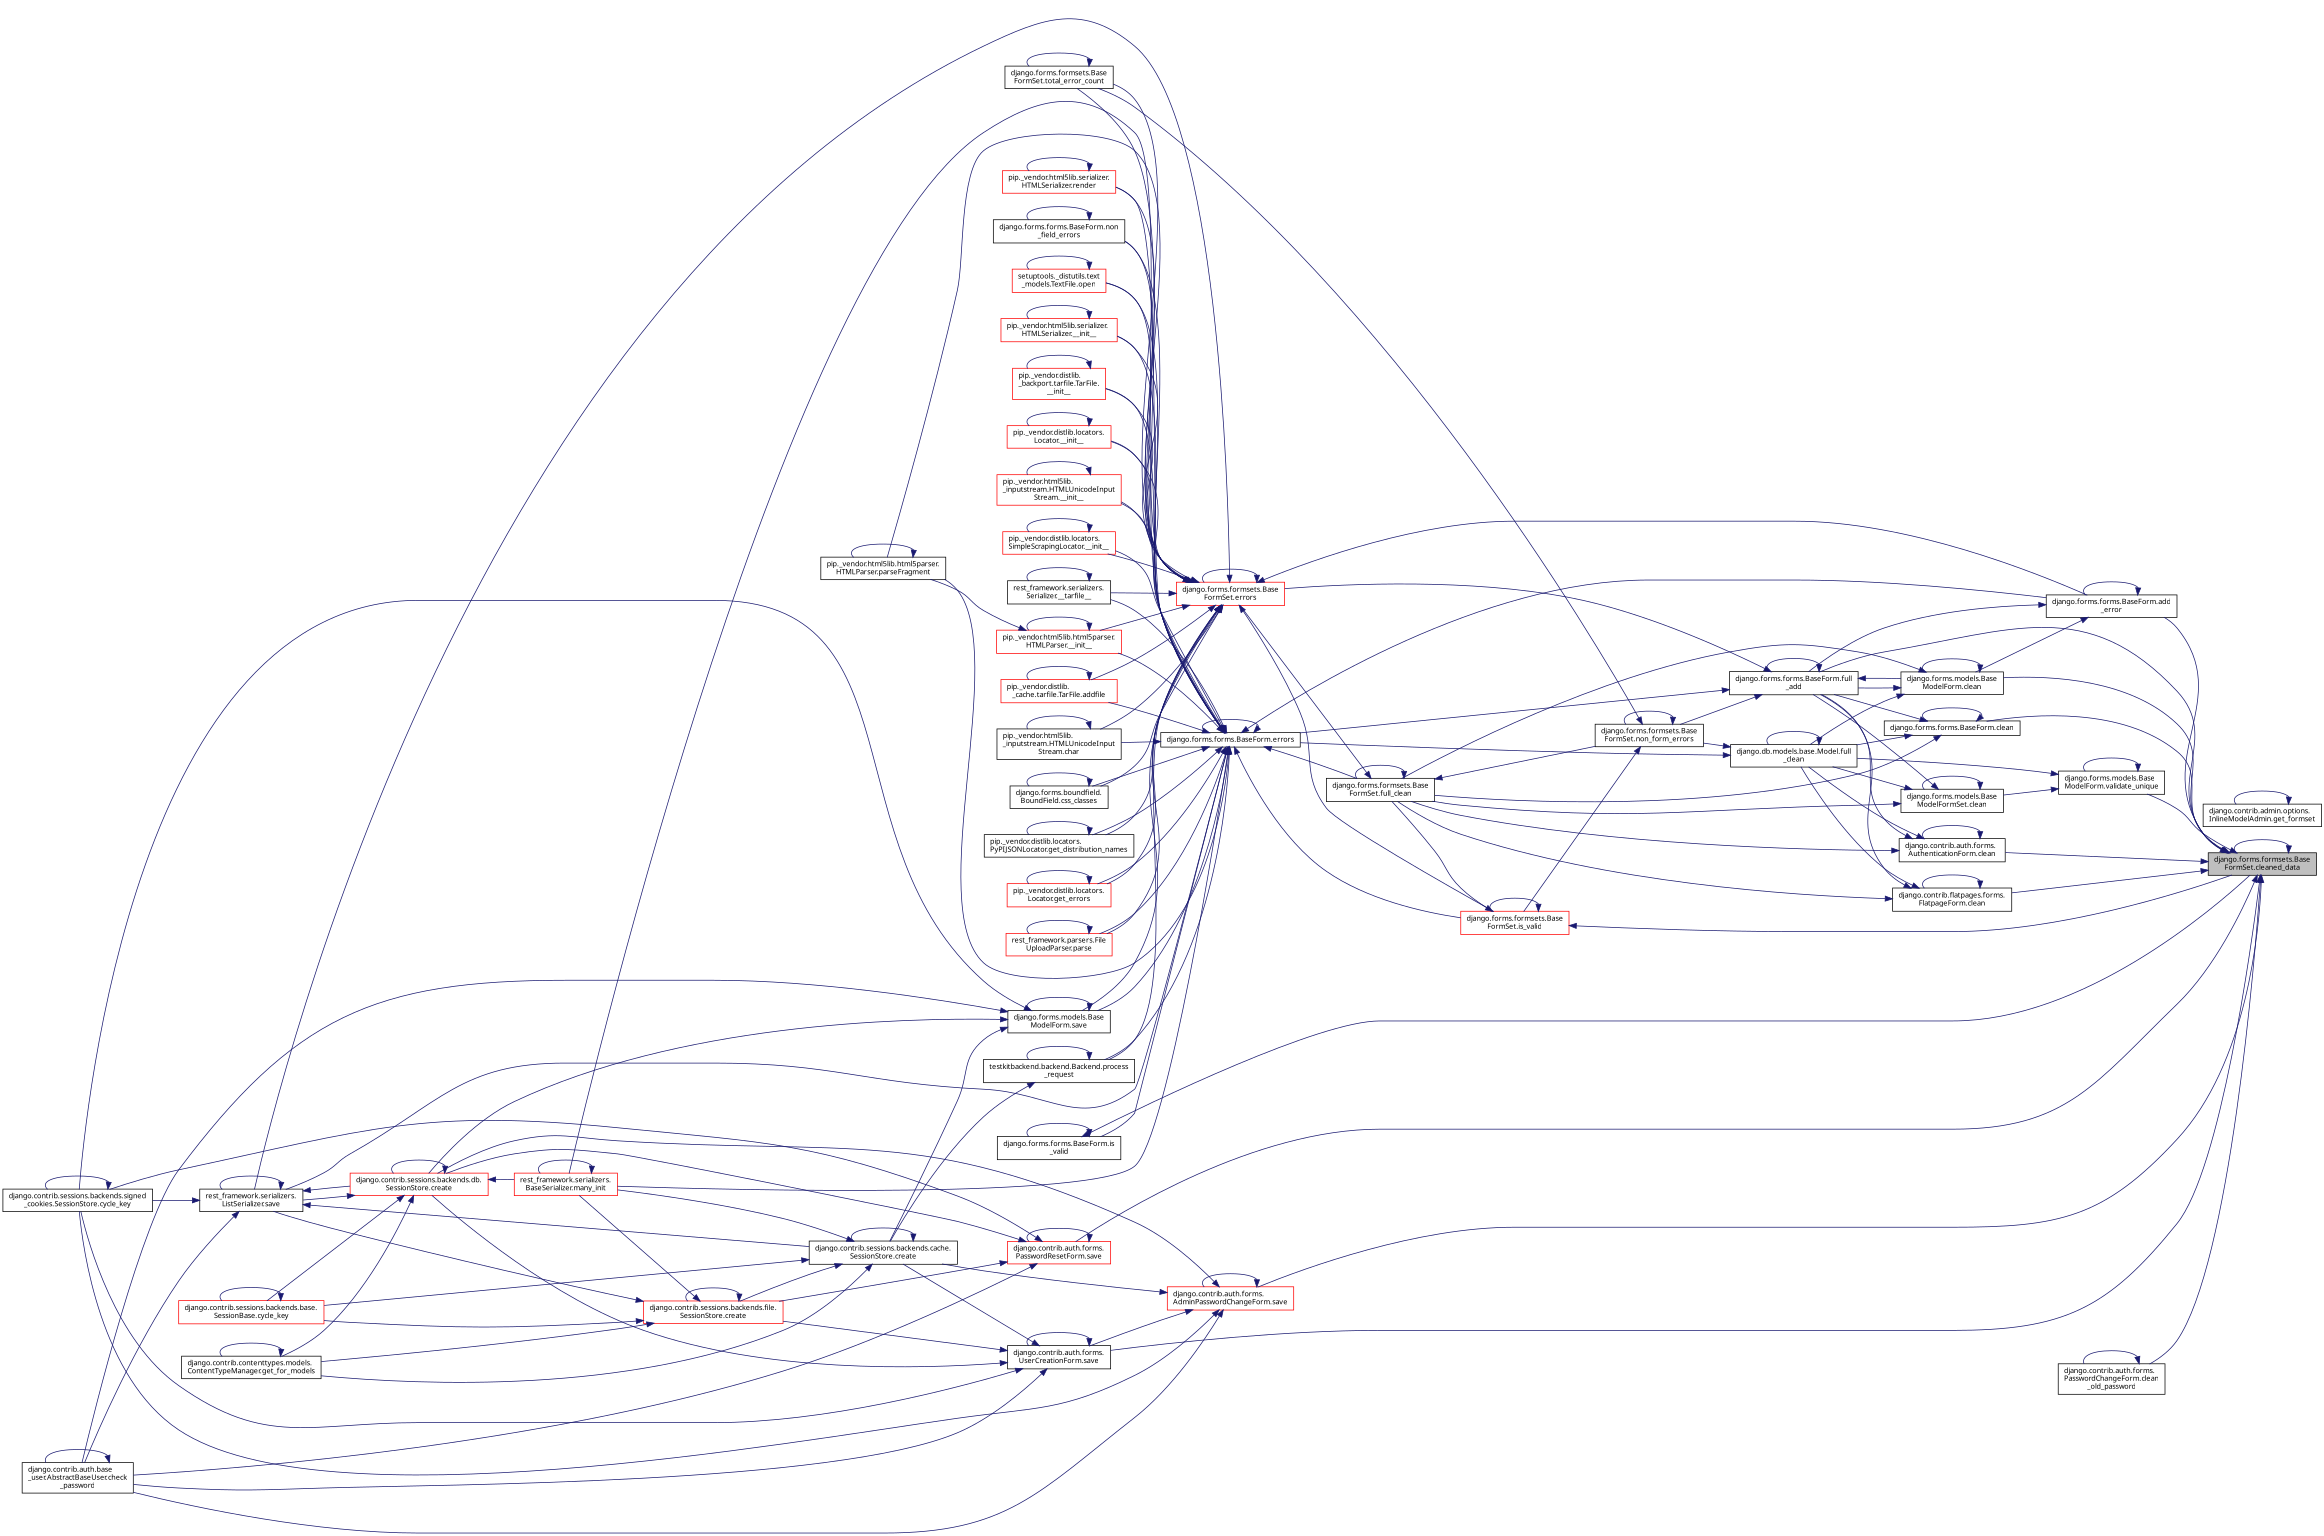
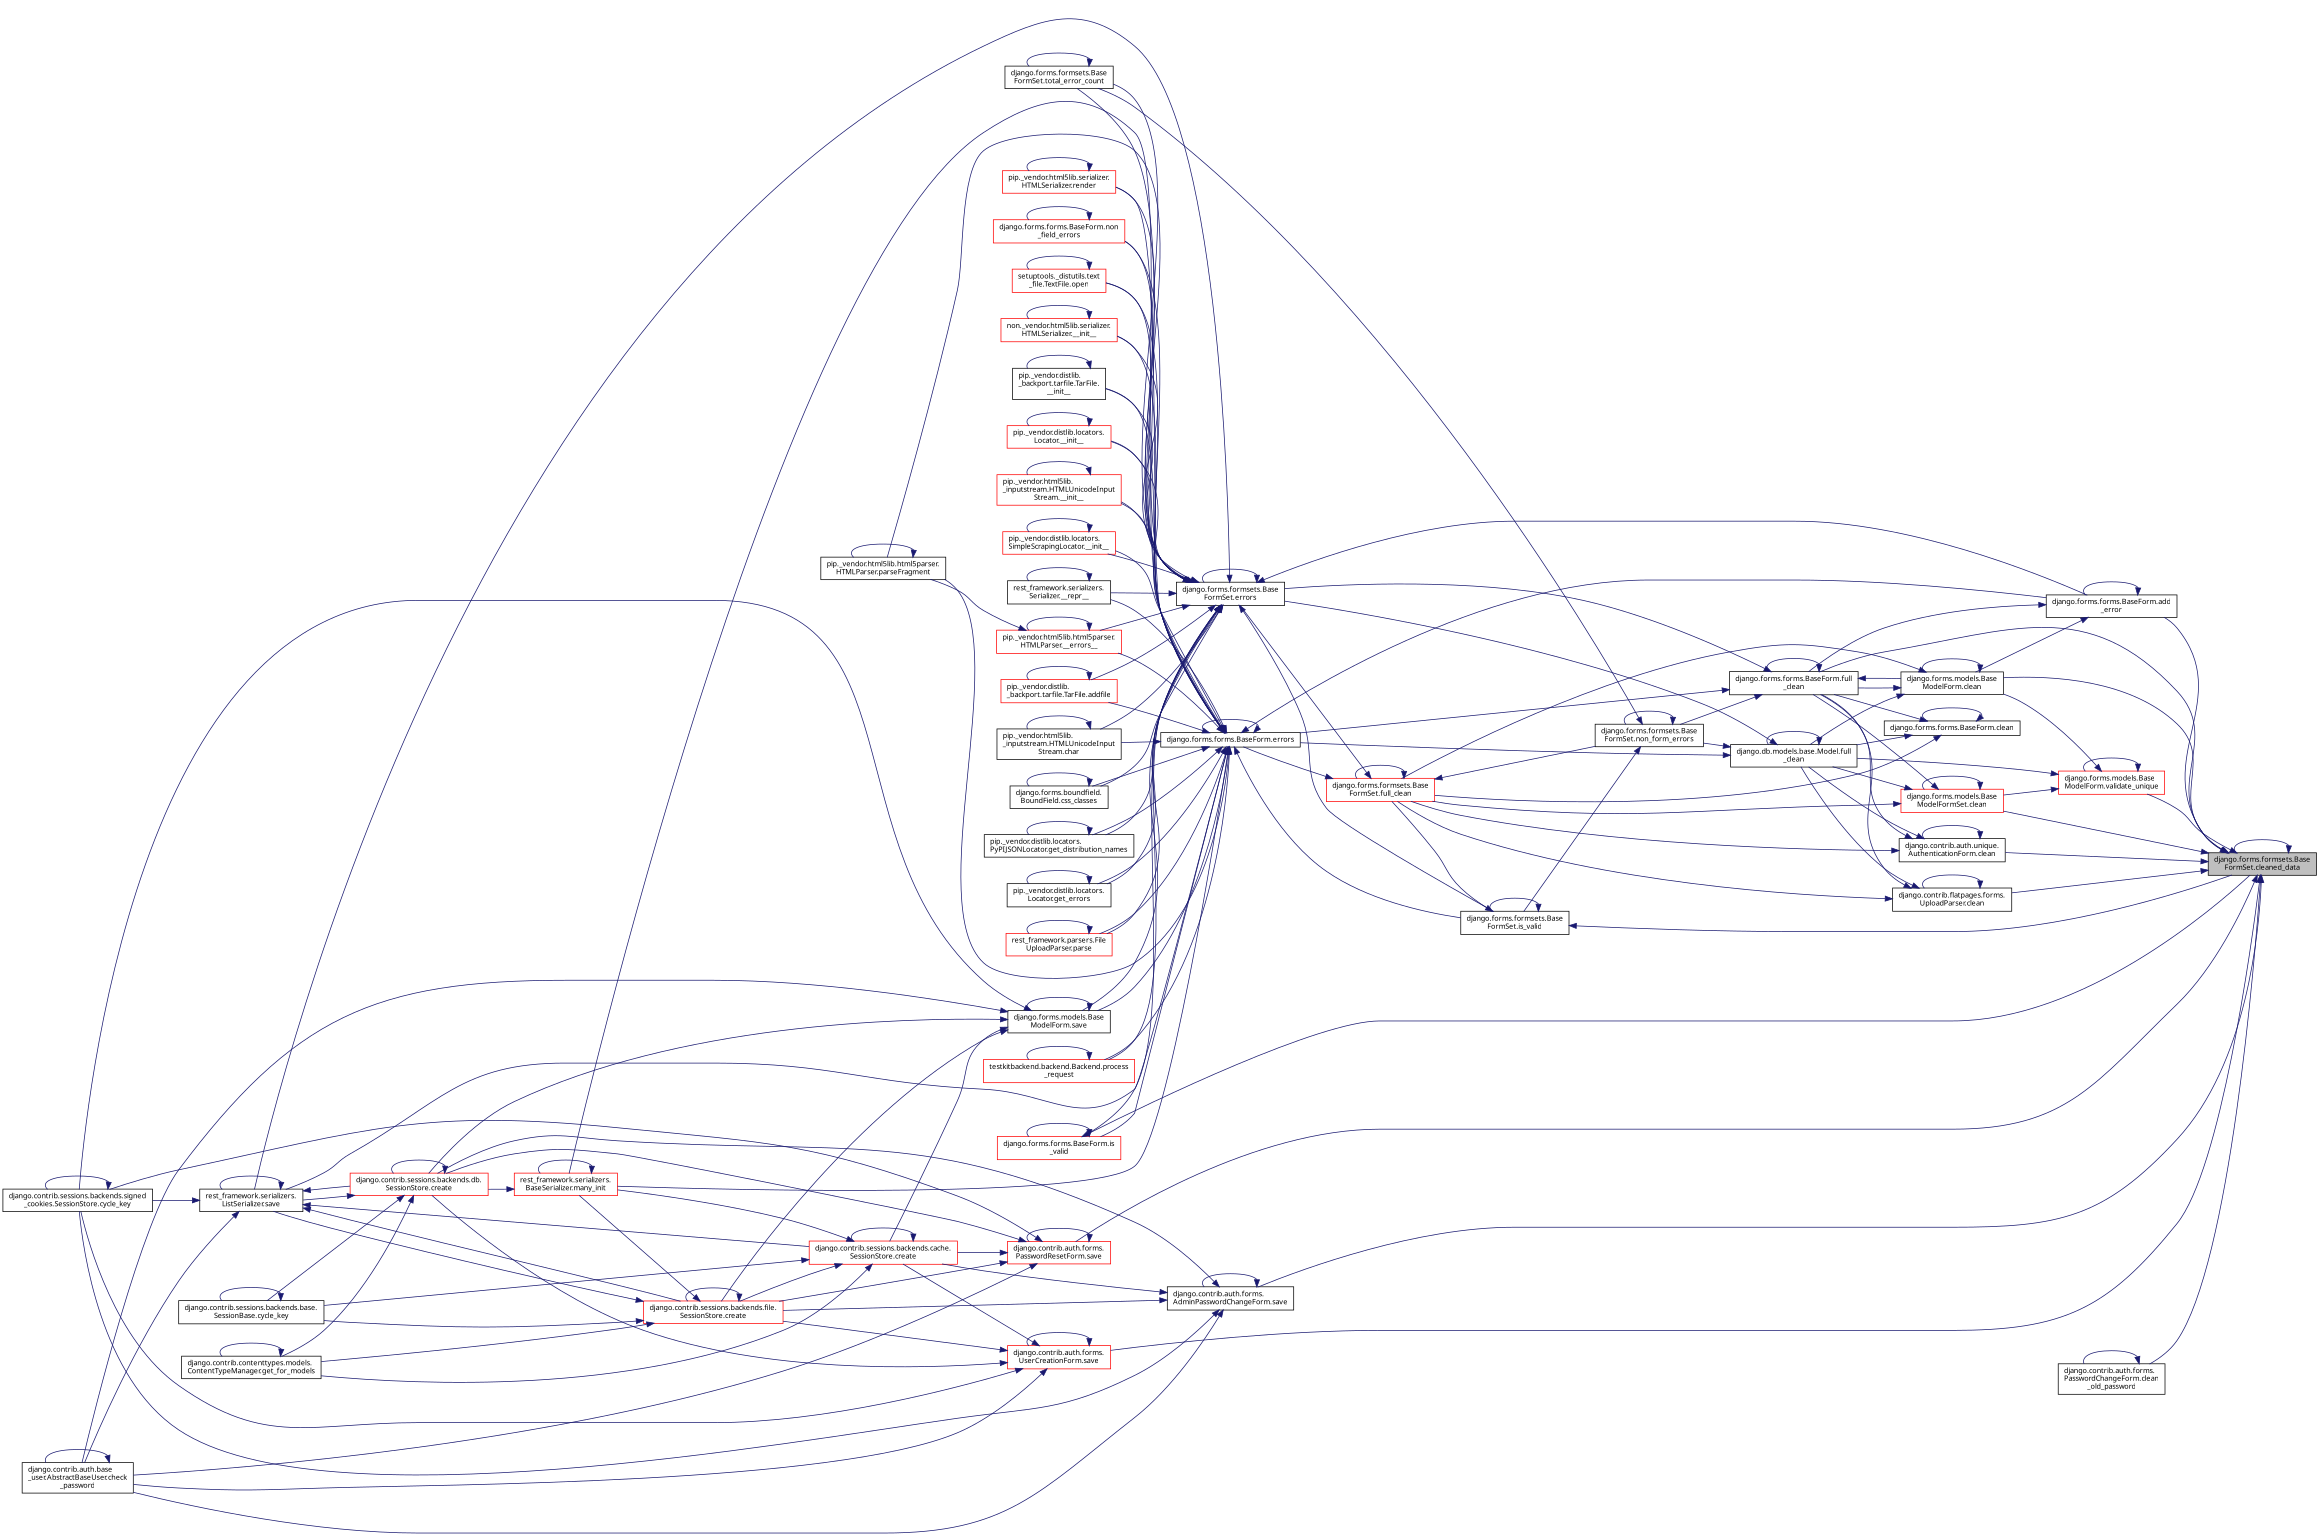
node "django.forms.forms.BaseForm.non _field_errors": color black -> red
node "setuptools._distutils.text _models.TextFile.open": label "setuptools._distutils.text _models.TextFile.open" -> "setuptools._distutils.text _file.TextFile.open"
node "pip._vendor.html5lib.serializer. HTMLSerializer.__init__": label "pip._vendor.html5lib.serializer. HTMLSerializer.__init__" -> "non._vendor.html5lib.serializer. HTMLSerializer.__init__"
node "pip._vendor.distlib. _backport.tarfile.TarFile. __init__": color red -> black
node "rest_framework.serializers. Serializer.__tarfile__": label "rest_framework.serializers. Serializer.__tarfile__" -> "rest_framework.serializers. Serializer.__repr__"
node "django.forms.formsets.Base FormSet.errors": color red -> black
node "pip._vendor.html5lib.html5parser. HTMLParser.__init__": label "pip._vendor.html5lib.html5parser. HTMLParser.__init__" -> "pip._vendor.html5lib.html5parser. HTMLParser.__errors__"
edge "django.forms.formsets.Base FormSet.errors" -> "django.db.models.base.Model.full _clean": added
node "django.forms.forms.BaseForm.full _add": label "django.forms.forms.BaseForm.full _add" -> "django.forms.forms.BaseForm.full _clean"
node "pip._vendor.distlib. _cache.tarfile.TarFile.addfile": label "pip._vendor.distlib. _cache.tarfile.TarFile.addfile" -> "pip._vendor.distlib. _backport.tarfile.TarFile.addfile"
edge "django.forms.models.Base ModelForm.clean" -> "django.forms.models.Base ModelForm.validate_unique": added
edge "django.forms.forms.BaseForm.clean" -> "django.forms.formsets.Base FormSet.cleaned_data": now "django.forms.models.Base ModelFormSet.clean" -> "django.forms.formsets.Base FormSet.cleaned_data"
edge "django.forms.formsets.Base FormSet.full_clean" -> "django.forms.forms.BaseForm.errors": reversed
node "django.forms.models.Base ModelForm.validate_unique": color black -> red
node "django.forms.formsets.Base FormSet.full_clean": color black -> red
node "django.forms.models.Base ModelFormSet.clean": color black -> red
node "django.contrib.admin.options. InlineModelAdmin.get_formset": removed
node "django.contrib.auth.forms. AuthenticationForm.clean": label "django.contrib.auth.forms. AuthenticationForm.clean" -> "django.contrib.auth.unique. AuthenticationForm.clean"
edge "django.forms.forms.BaseForm.is _valid" -> "django.forms.formsets.Base FormSet.errors": added
node "pip._vendor.distlib.locators. Locator.get_errors": color red -> black
node "django.contrib.flatpages.forms. FlatpageForm.clean": label "django.contrib.flatpages.forms. FlatpageForm.clean" -> "django.contrib.flatpages.forms. UploadParser.clean"
node "django.forms.formsets.Base FormSet.is_valid": color red -> black
node "testkitbackend.backend.Backend.process _request": color black -> red
edge "django.contrib.sessions.backends.file. SessionStore.create" -> "django.forms.models.Base ModelForm.save": added
node "django.forms.forms.BaseForm.is _valid": color black -> red
edge "django.contrib.sessions.backends.cache. SessionStore.create" -> "testkitbackend.backend.Backend.process _request": now "django.contrib.sessions.backends.cache. SessionStore.create" -> "django.contrib.auth.forms. PasswordResetForm.save"
edge "rest_framework.serializers. BaseSerializer.many_init" -> "django.contrib.sessions.backends.db. SessionStore.create": reversed
node "django.contrib.sessions.backends.cache. SessionStore.create": color black -> red
edge "django.contrib.sessions.backends.file. SessionStore.create" -> "rest_framework.serializers. ListSerializer.save": added
node "django.contrib.auth.forms. AdminPasswordChangeForm.save": color red -> black
node "django.contrib.sessions.backends.base. SessionBase.cycle_key": color red -> black
edge "django.contrib.auth.forms. UserCreationForm.save" -> "django.contrib.auth.forms. AdminPasswordChangeForm.save": now "django.contrib.sessions.backends.file. SessionStore.create" -> "django.contrib.auth.forms. AdminPasswordChangeForm.save"
node "django.contrib.auth.forms. UserCreationForm.save": color black -> red
